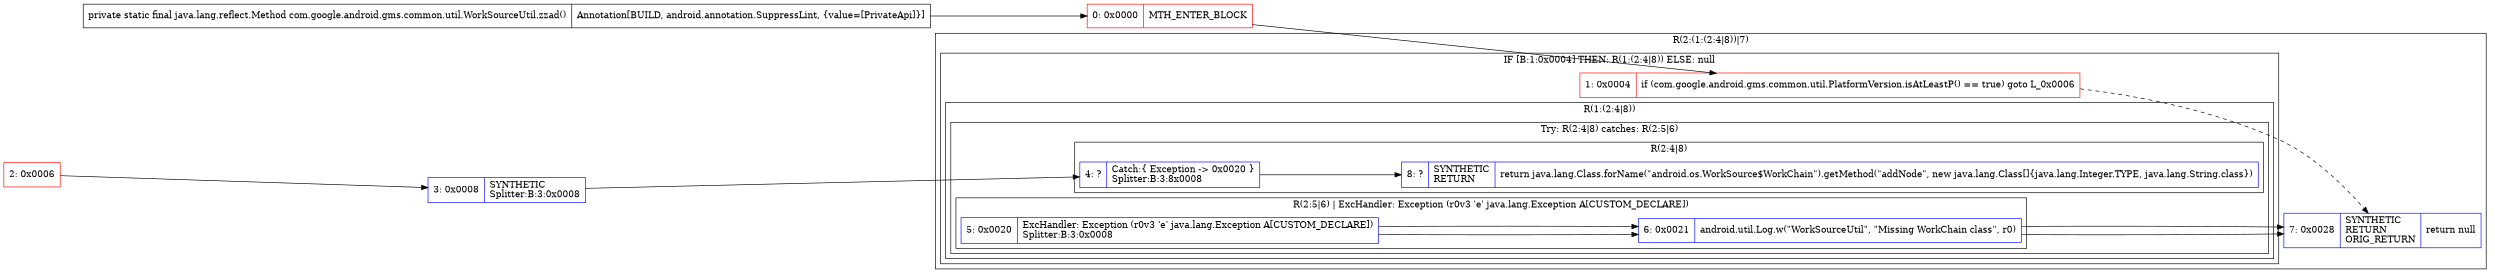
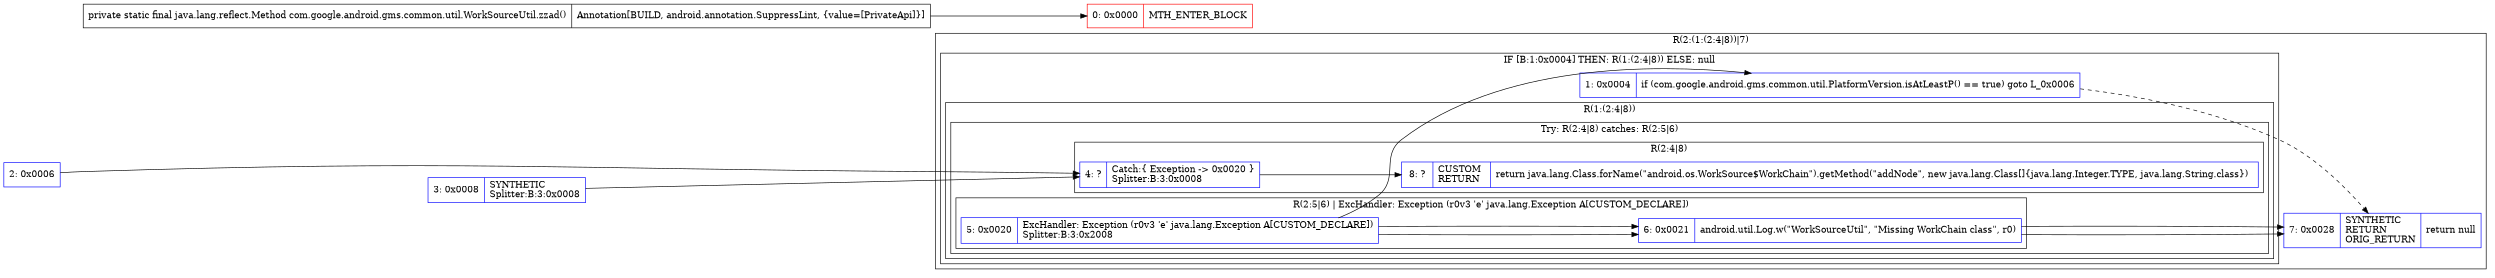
edge "0: 0x0000" -> "1: 0x0004": now "5: 0x0020" -> "1: 0x0004"
node "1: 0x0004": color red -> blue
node "8: ?": text "SYNTHETIC" -> "CUSTOM"
node "2: 0x0006": color red -> blue
node "4: ?": text "Splitter:B:3:8x0008" -> "Splitter:B:3:0x0008"
edge "2: 0x0006" -> "3: 0x0008": now "2: 0x0006" -> "4: ?"
node "5: 0x0020": text "Splitter:B:3:0x0008" -> "Splitter:B:3:0x2008"
